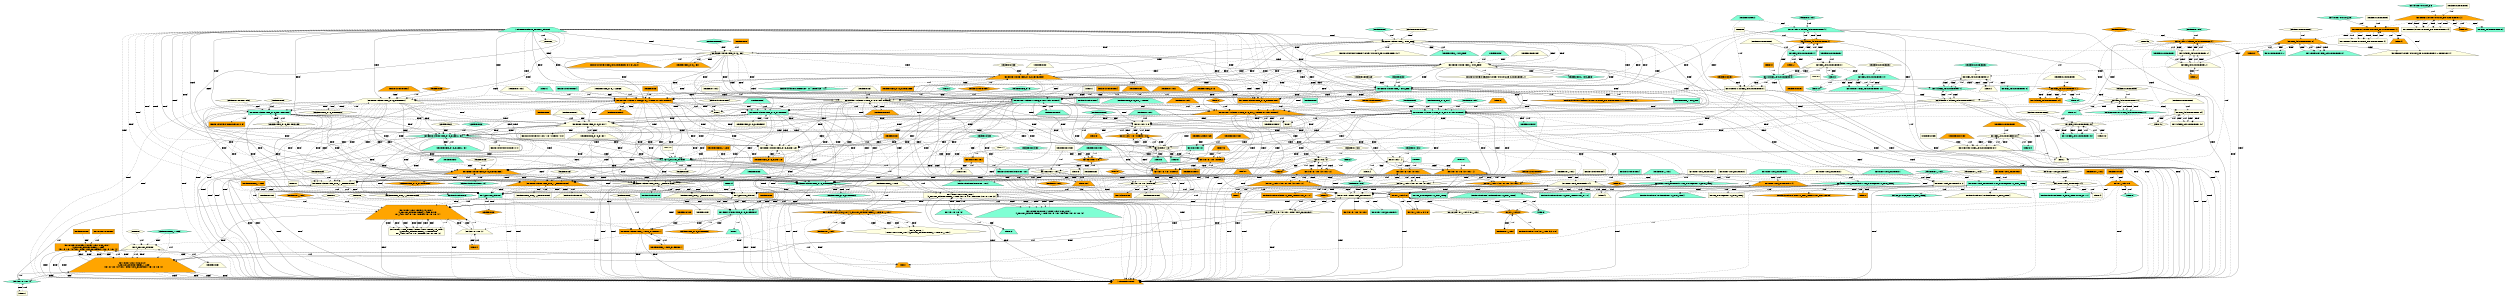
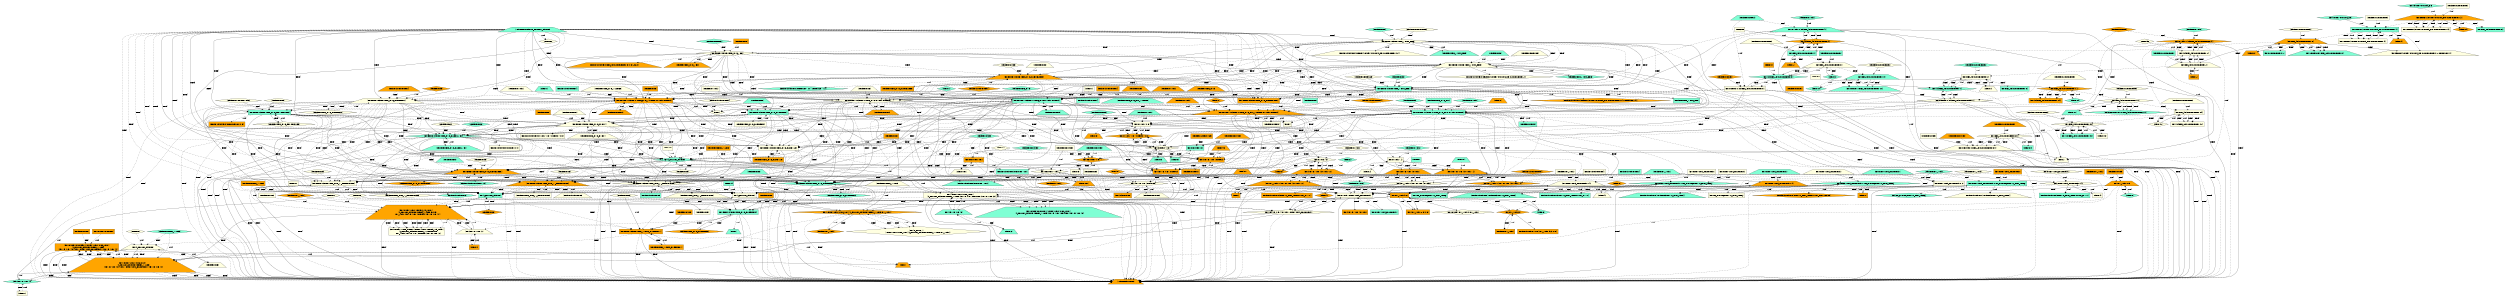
node "(Call,ReadOK(source->pub.input_file, bmpinfoheader, 4))": fillcolor orange -> aquamarine
